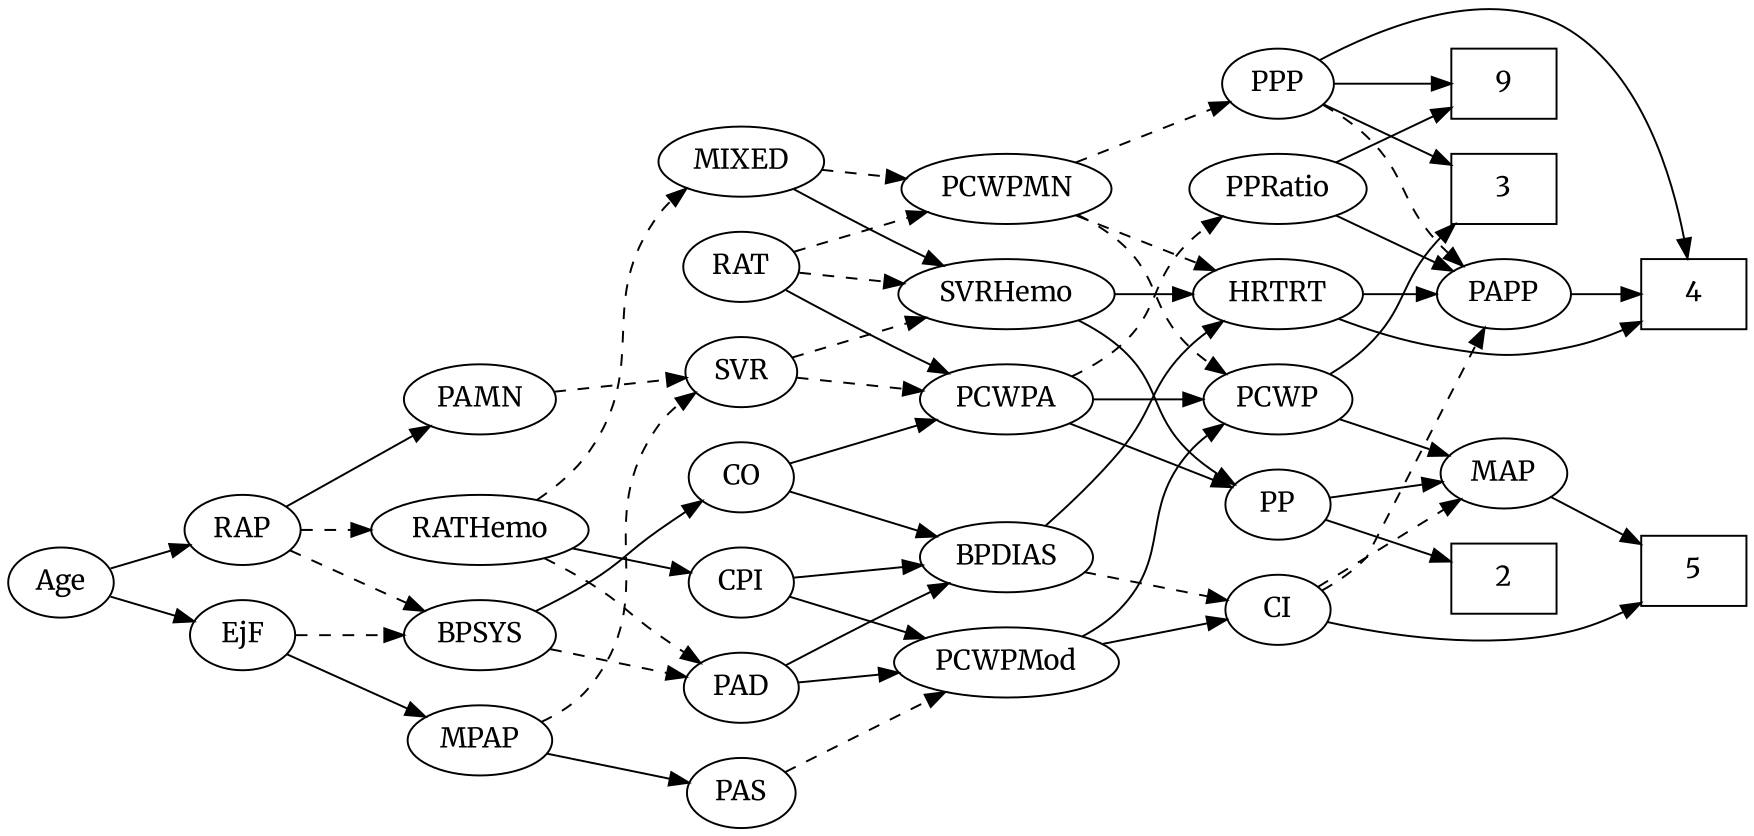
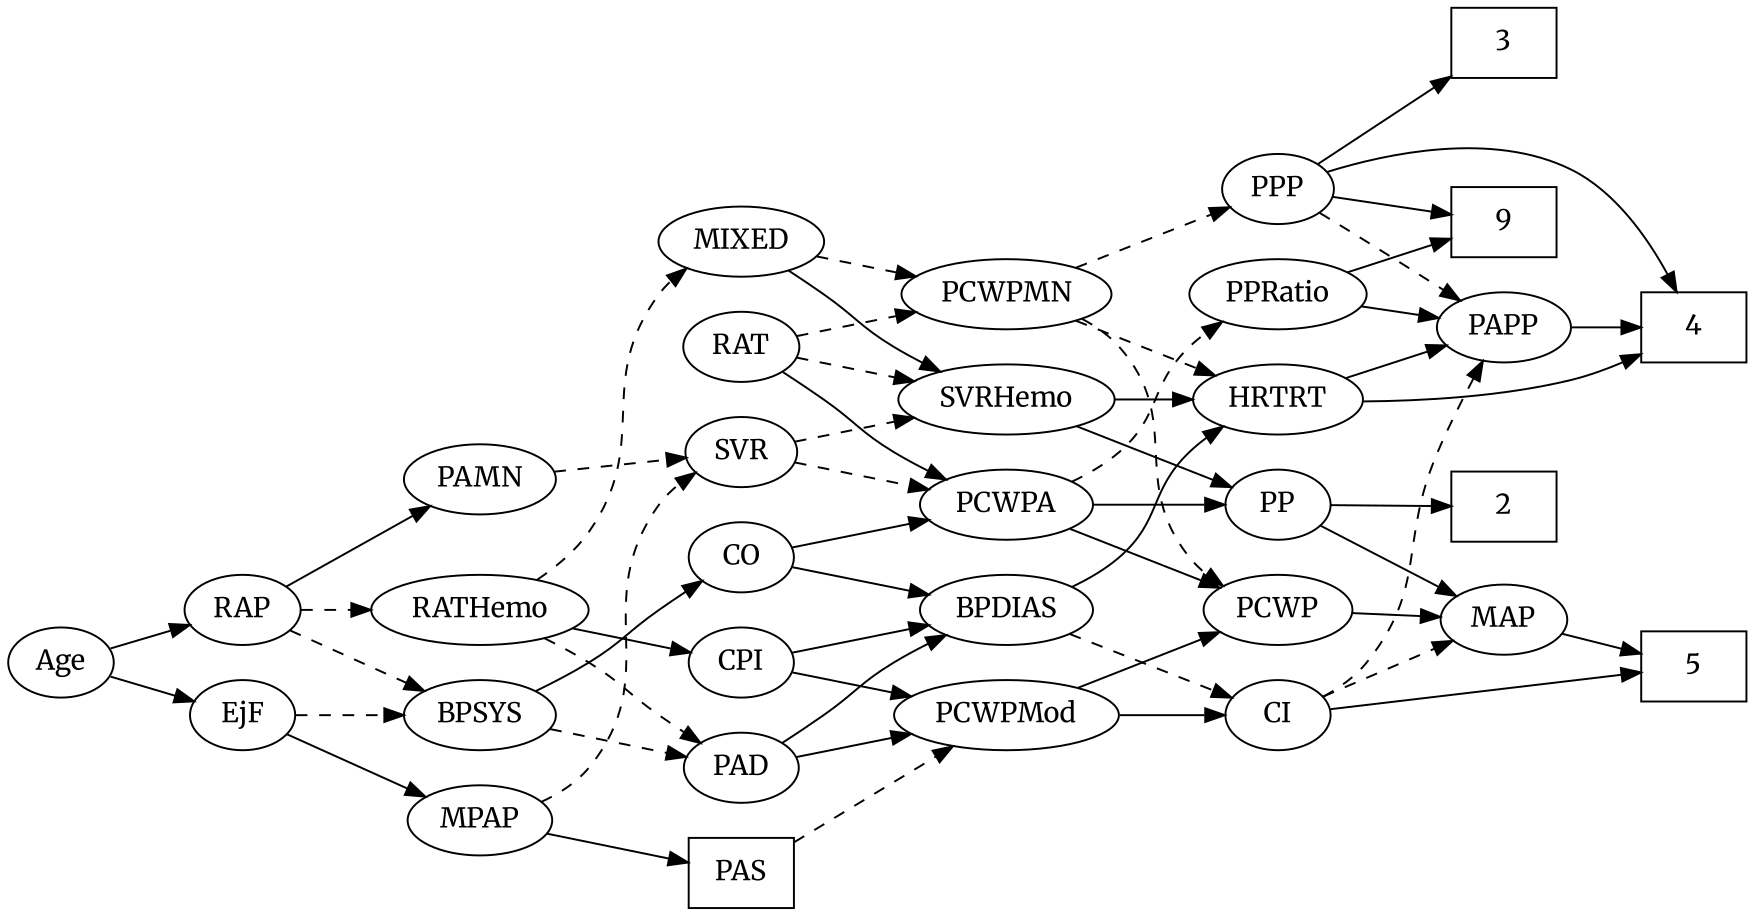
edge "PCWP" -> "3": removed
node "PAS": shape ellipse -> box
